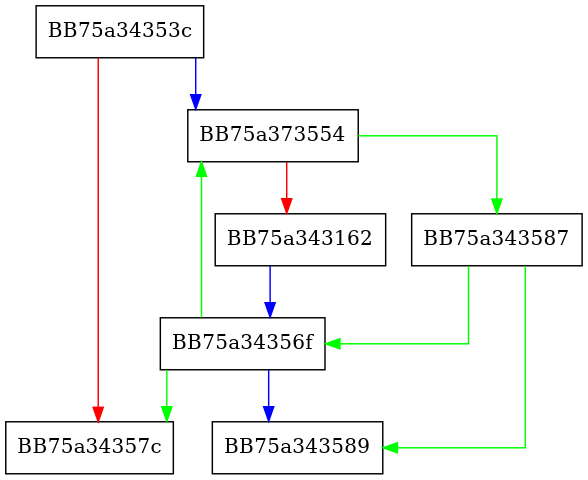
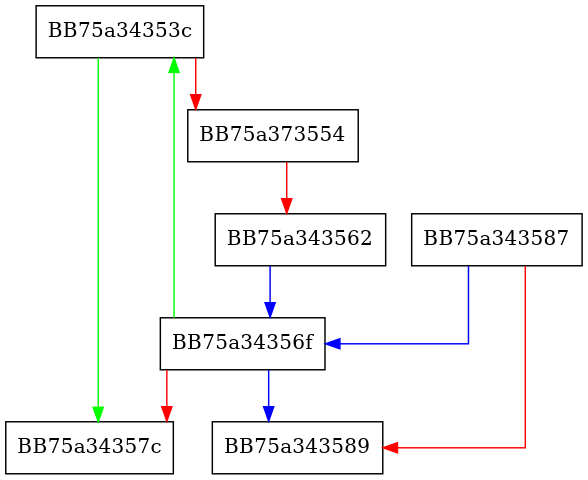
edge "BB75a34353c" -> "BB75a373554": color blue -> red
edge "BB75a373554" -> "BB75a343587": removed
edge "BB75a34353c" -> "BB75a34357c": color red -> green
node "BB75a343162": label "BB75a343162" -> "BB75a343562"
edge "BB75a34356f" -> "BB75a373554": now "BB75a34356f" -> "BB75a34353c"
edge "BB75a343587" -> "BB75a34356f": color green -> blue
edge "BB75a34356f" -> "BB75a34357c": color green -> red
edge "BB75a343587" -> "BB75a343589": color green -> red
